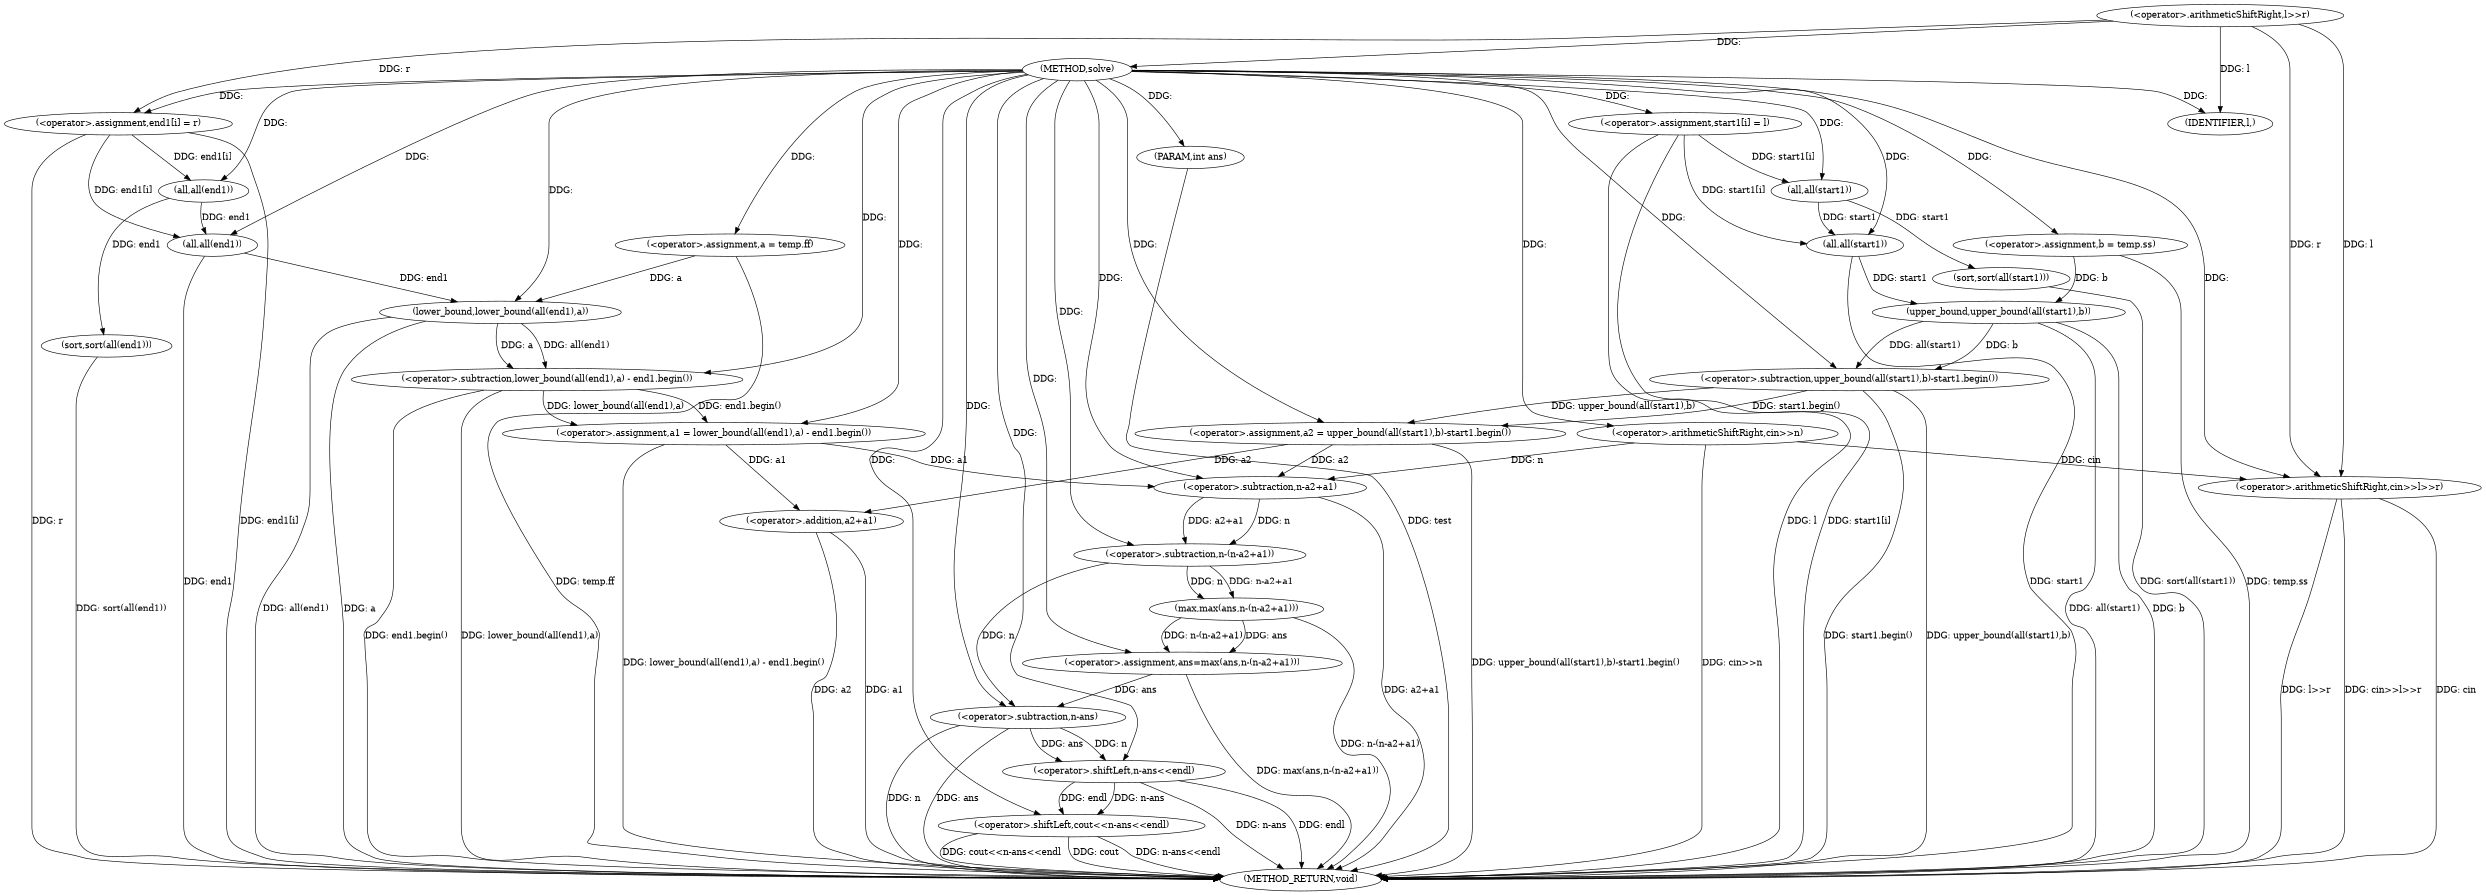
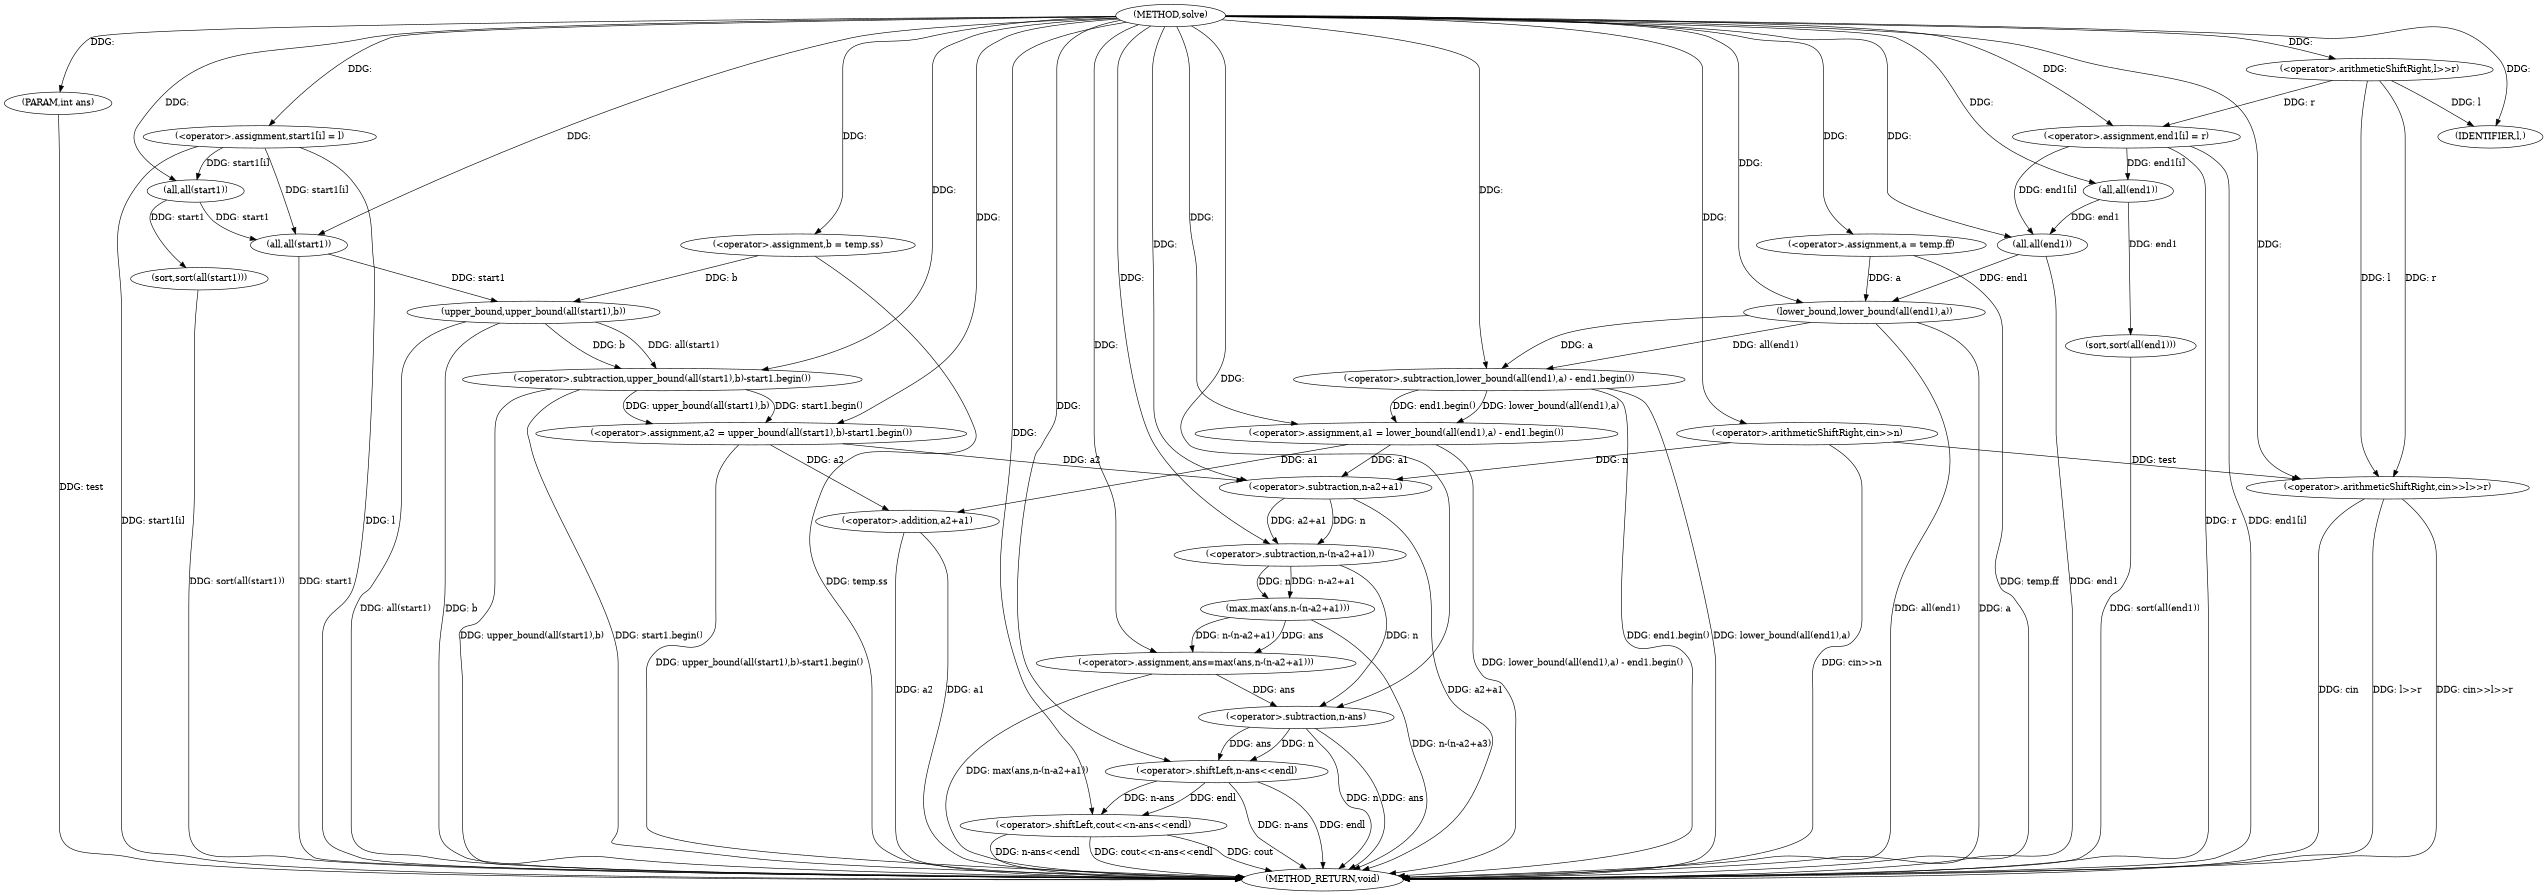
edge "(<operator>.arithmeticShiftRight,l>>r)" -> "(METHOD,solve)": reversed
edge "(<operator>.arithmeticShiftRight,cin>>n)" -> "(<operator>.arithmeticShiftRight,cin>>l>>r)": label "DDG: cin" -> "DDG: test"
edge "(max,max(ans,n-(n-a2+a1)))" -> "(METHOD_RETURN,void)": label "DDG: n-(n-a2+a1)" -> "DDG: n-(n-a2+a3)"
